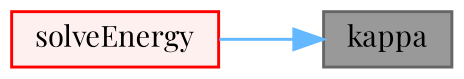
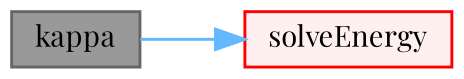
edge "solveEnergy" -> "kappa": reversed
